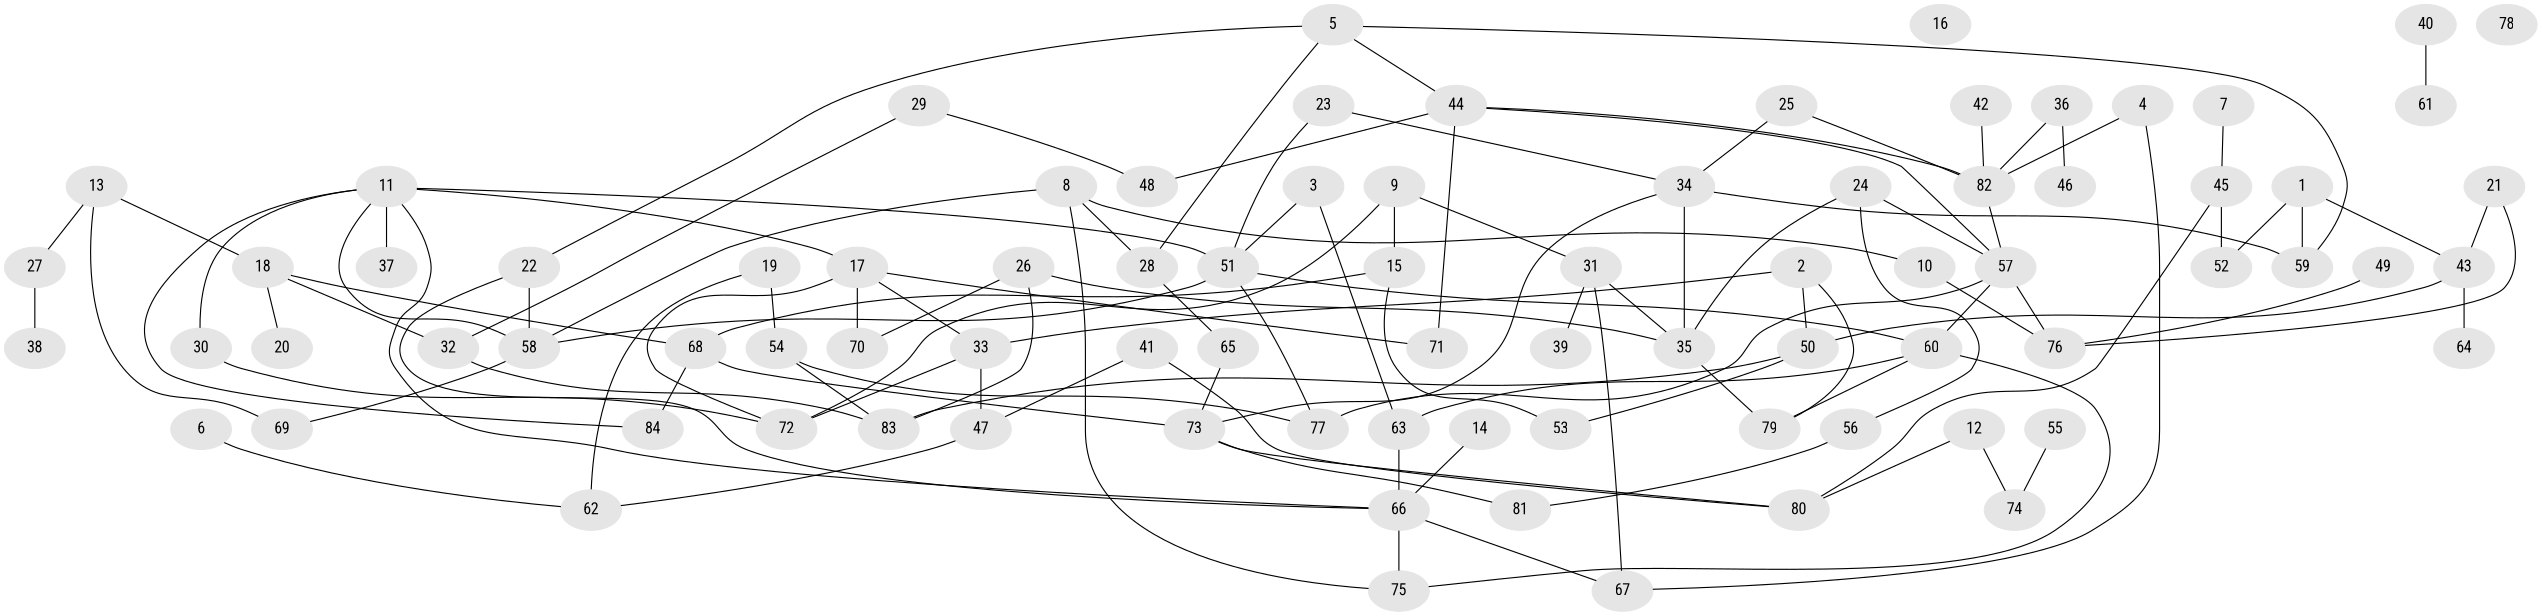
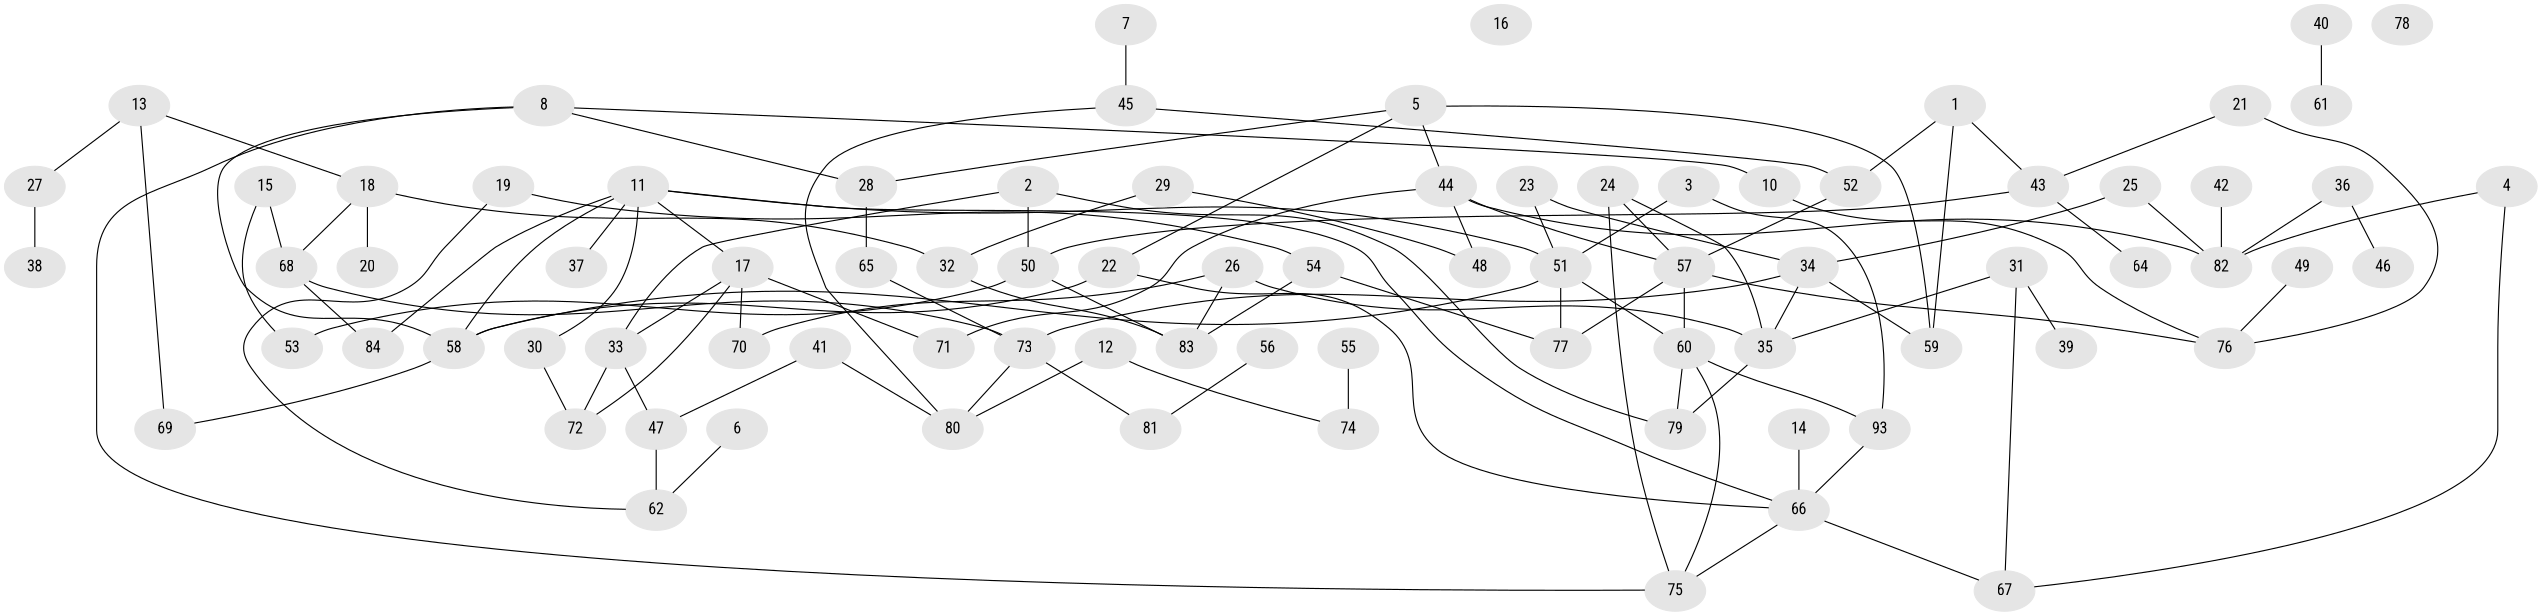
node "9": removed
edge "82" -- "57": now "52" -- "57"
edge "24" -- "56": now "24" -- "75"
node "63": label "63" -> "93"
